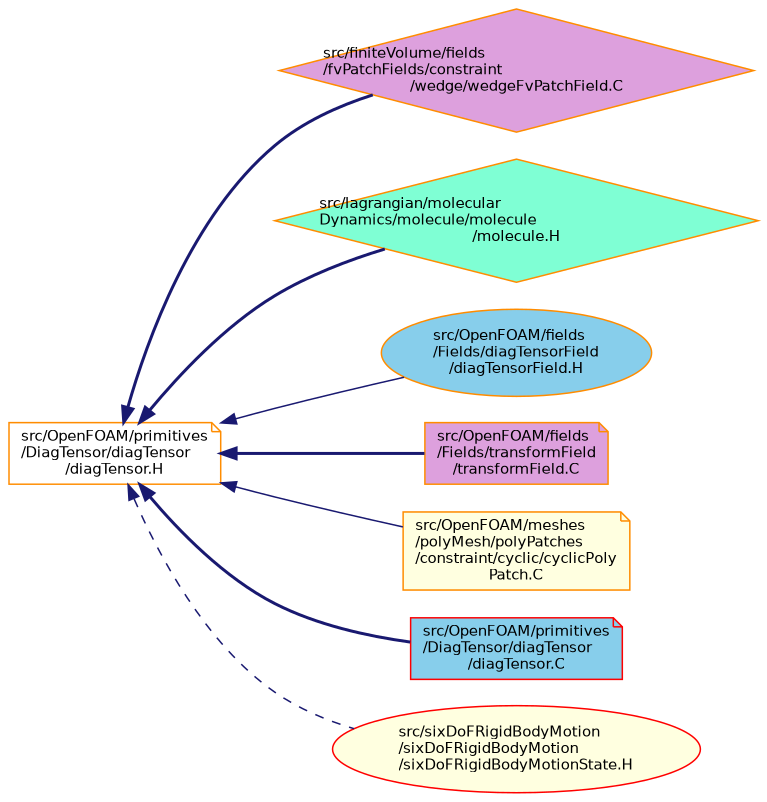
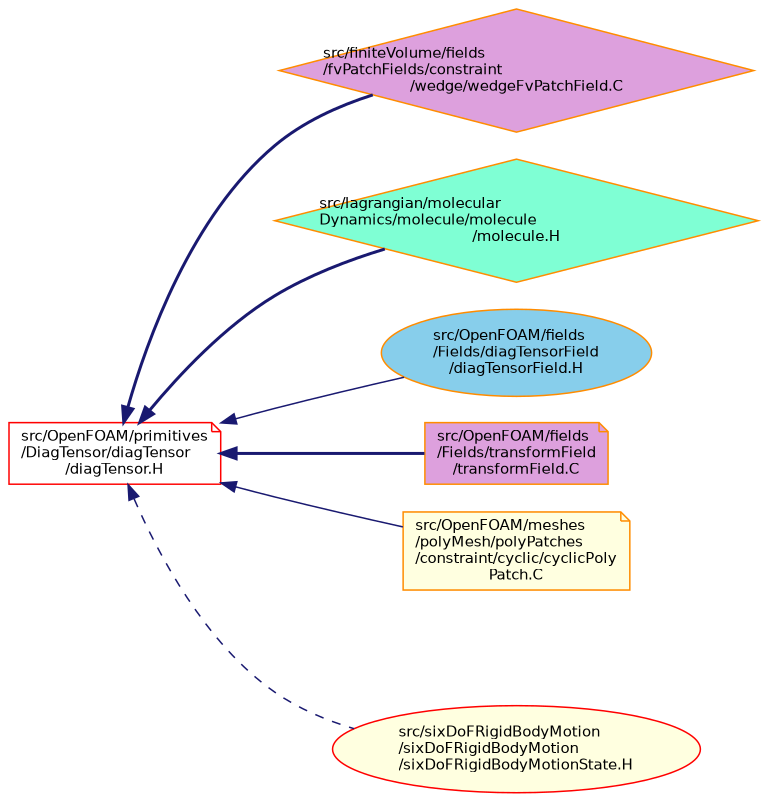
node "src/OpenFOAM/primitives /DiagTensor/diagTensor /diagTensor.H": color darkorange -> red
node "src/OpenFOAM/primitives /DiagTensor/diagTensor /diagTensor.C": removed
